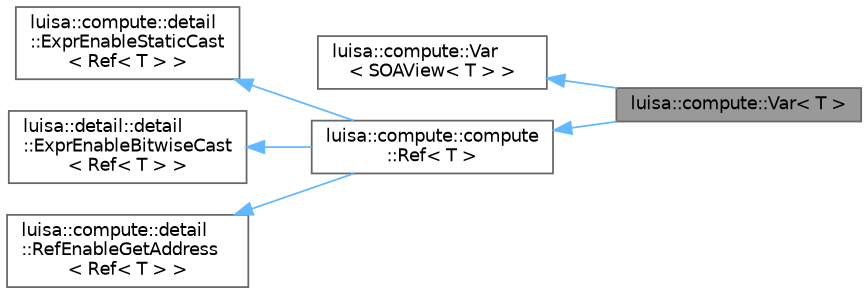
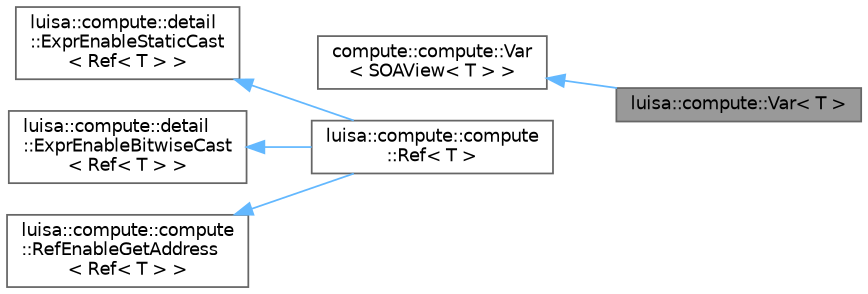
node "luisa::compute::Var < SOAView< T > >": label "luisa::compute::Var < SOAView< T > >" -> "compute::compute::Var < SOAView< T > >"
edge "luisa::compute::Var< T >" -> "luisa::compute::compute ::Ref< T >": removed
node "luisa::detail::detail ::ExprEnableBitwiseCast < Ref< T > >": label "luisa::detail::detail ::ExprEnableBitwiseCast < Ref< T > >" -> "luisa::compute::detail ::ExprEnableBitwiseCast < Ref< T > >"
node "luisa::compute::detail ::RefEnableGetAddress < Ref< T > >": label "luisa::compute::detail ::RefEnableGetAddress < Ref< T > >" -> "luisa::compute::compute ::RefEnableGetAddress < Ref< T > >"
